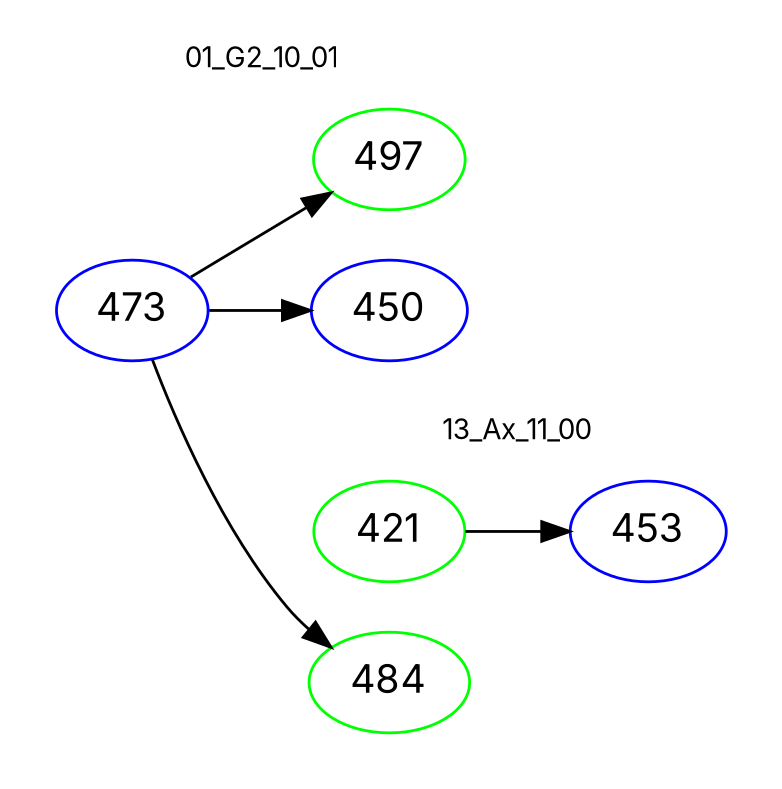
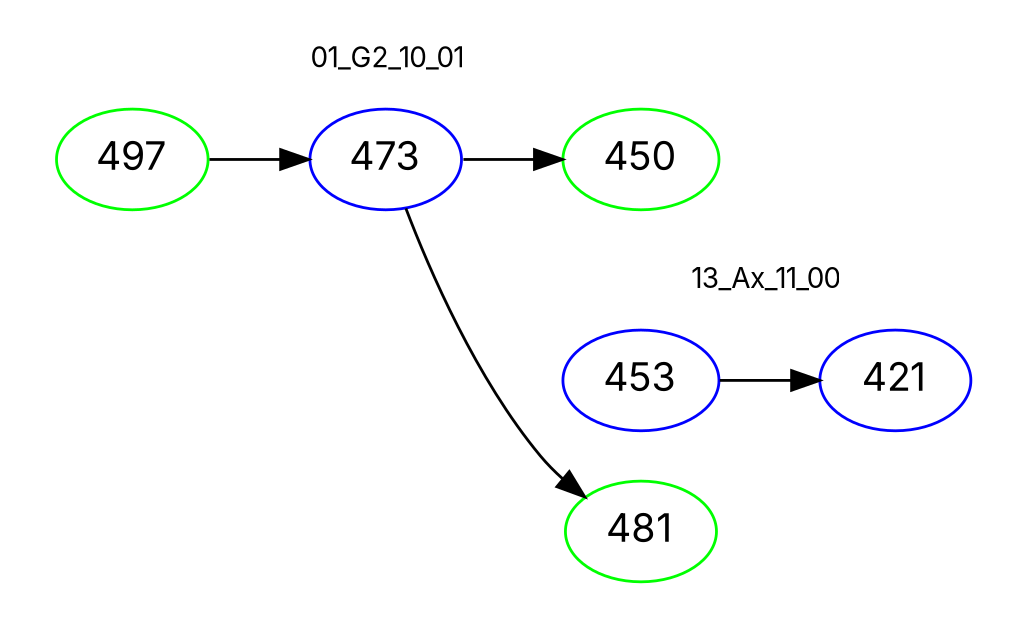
edge "473" -> "497": reversed
node "450": color blue -> green
node "421": color green -> blue
edge "421" -> "453": reversed
node "484": label "484" -> "481"
